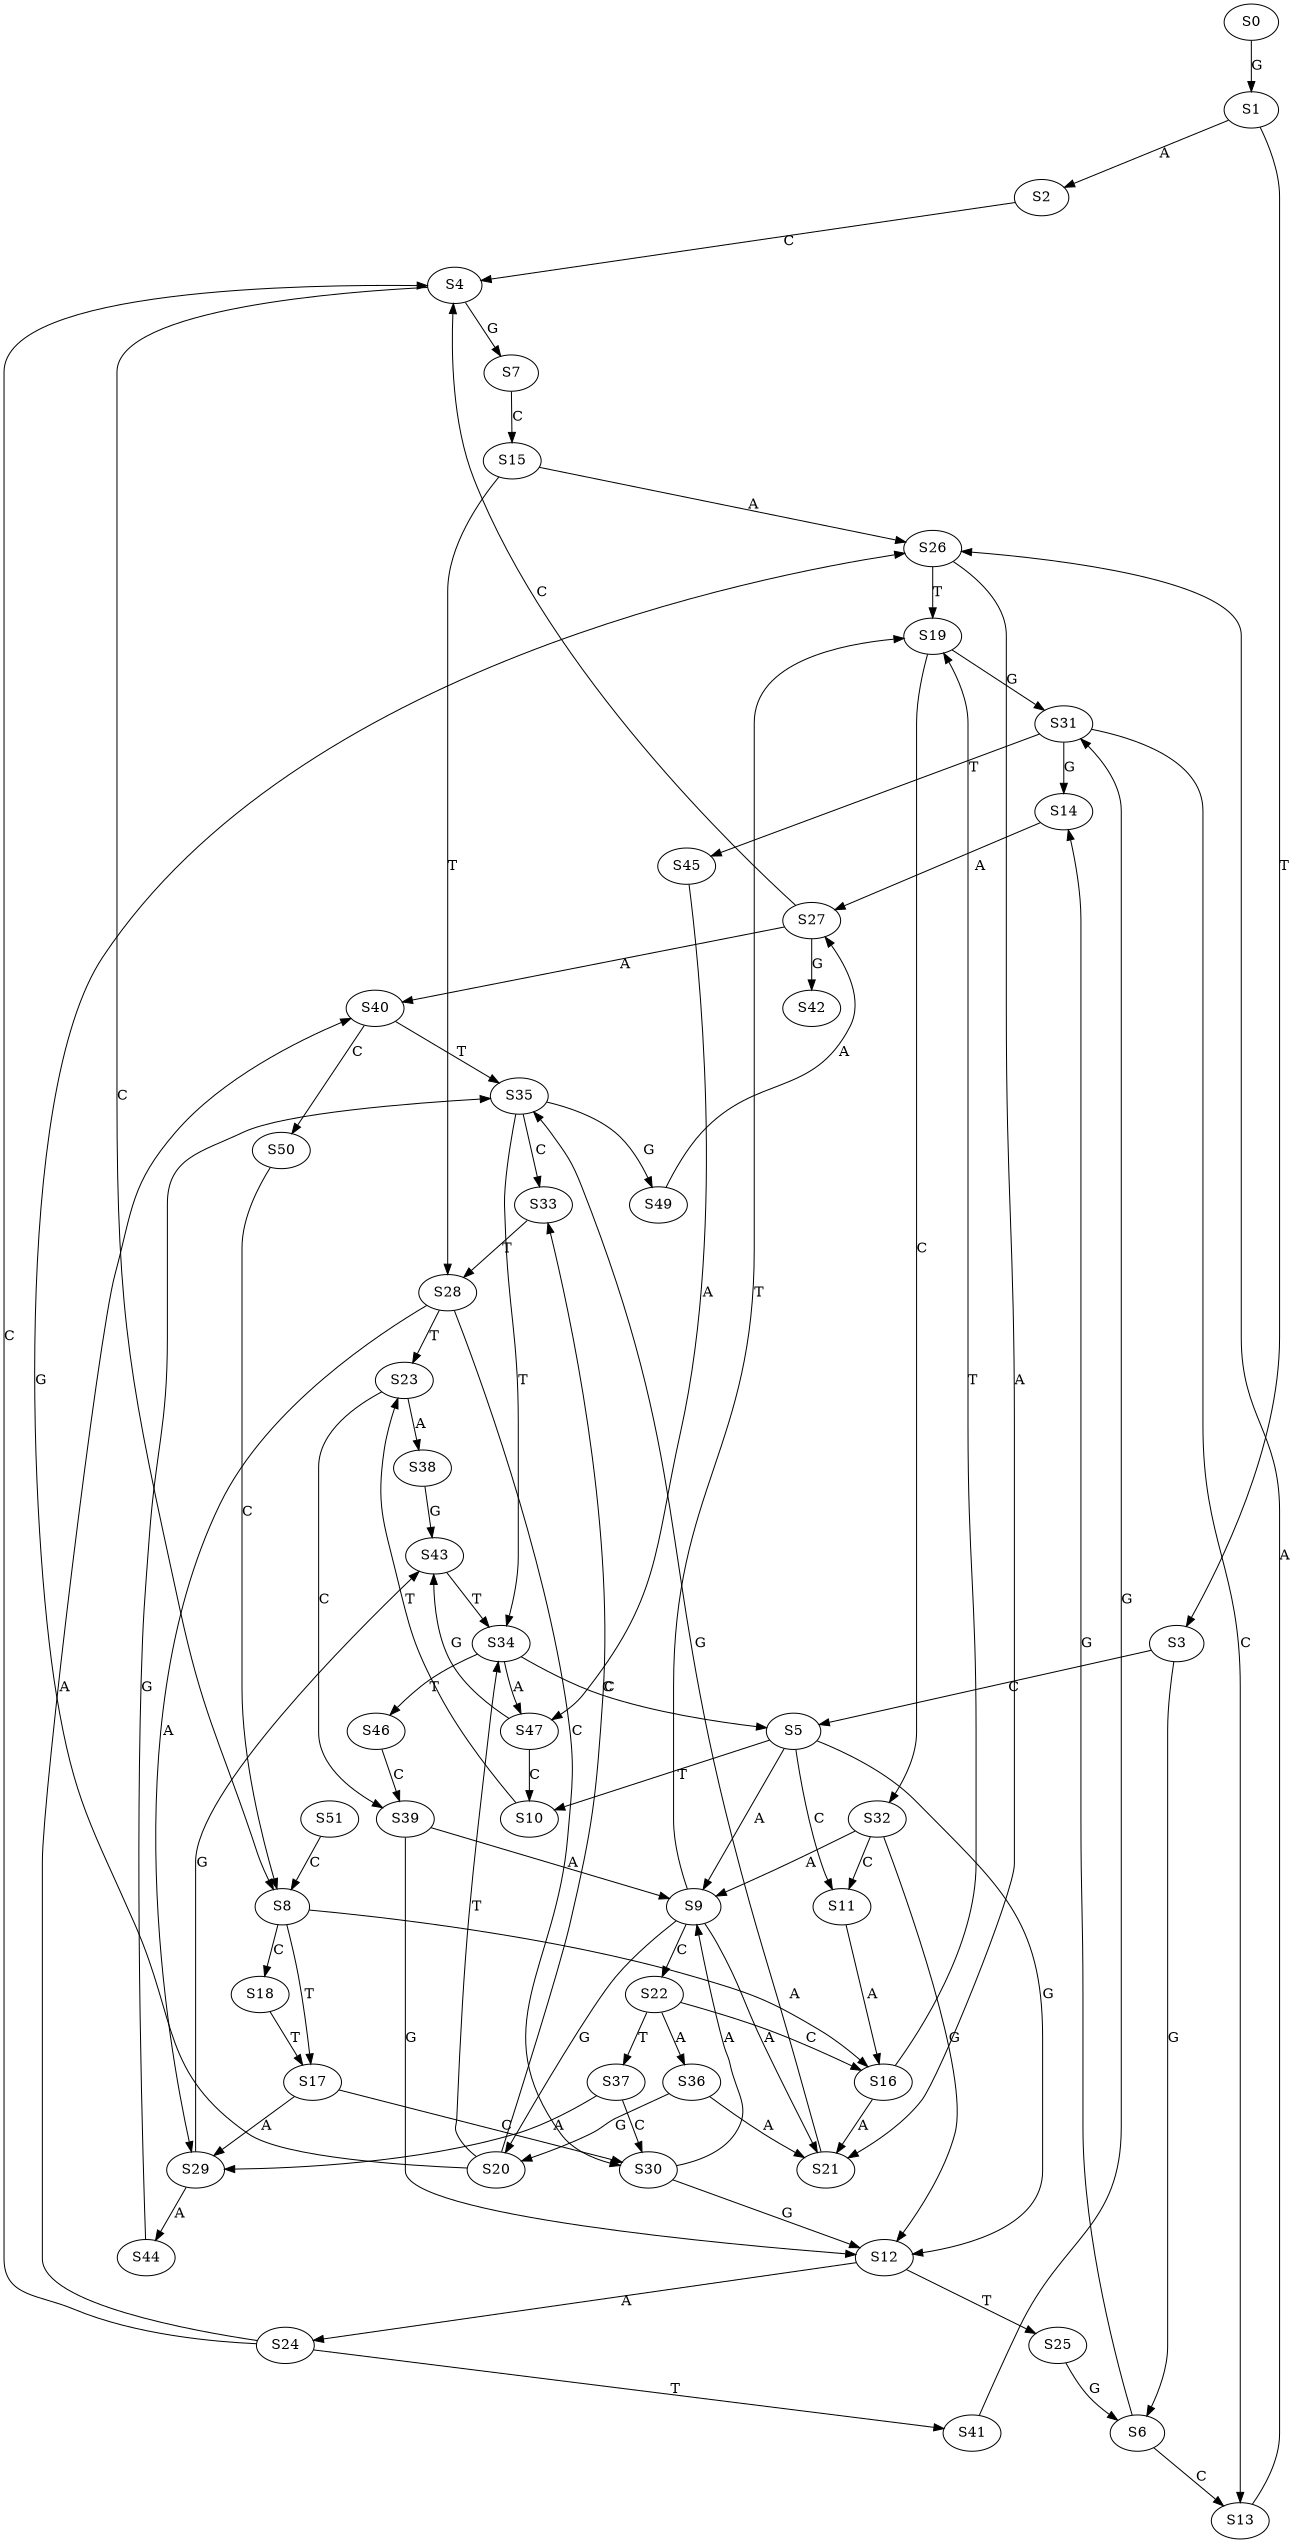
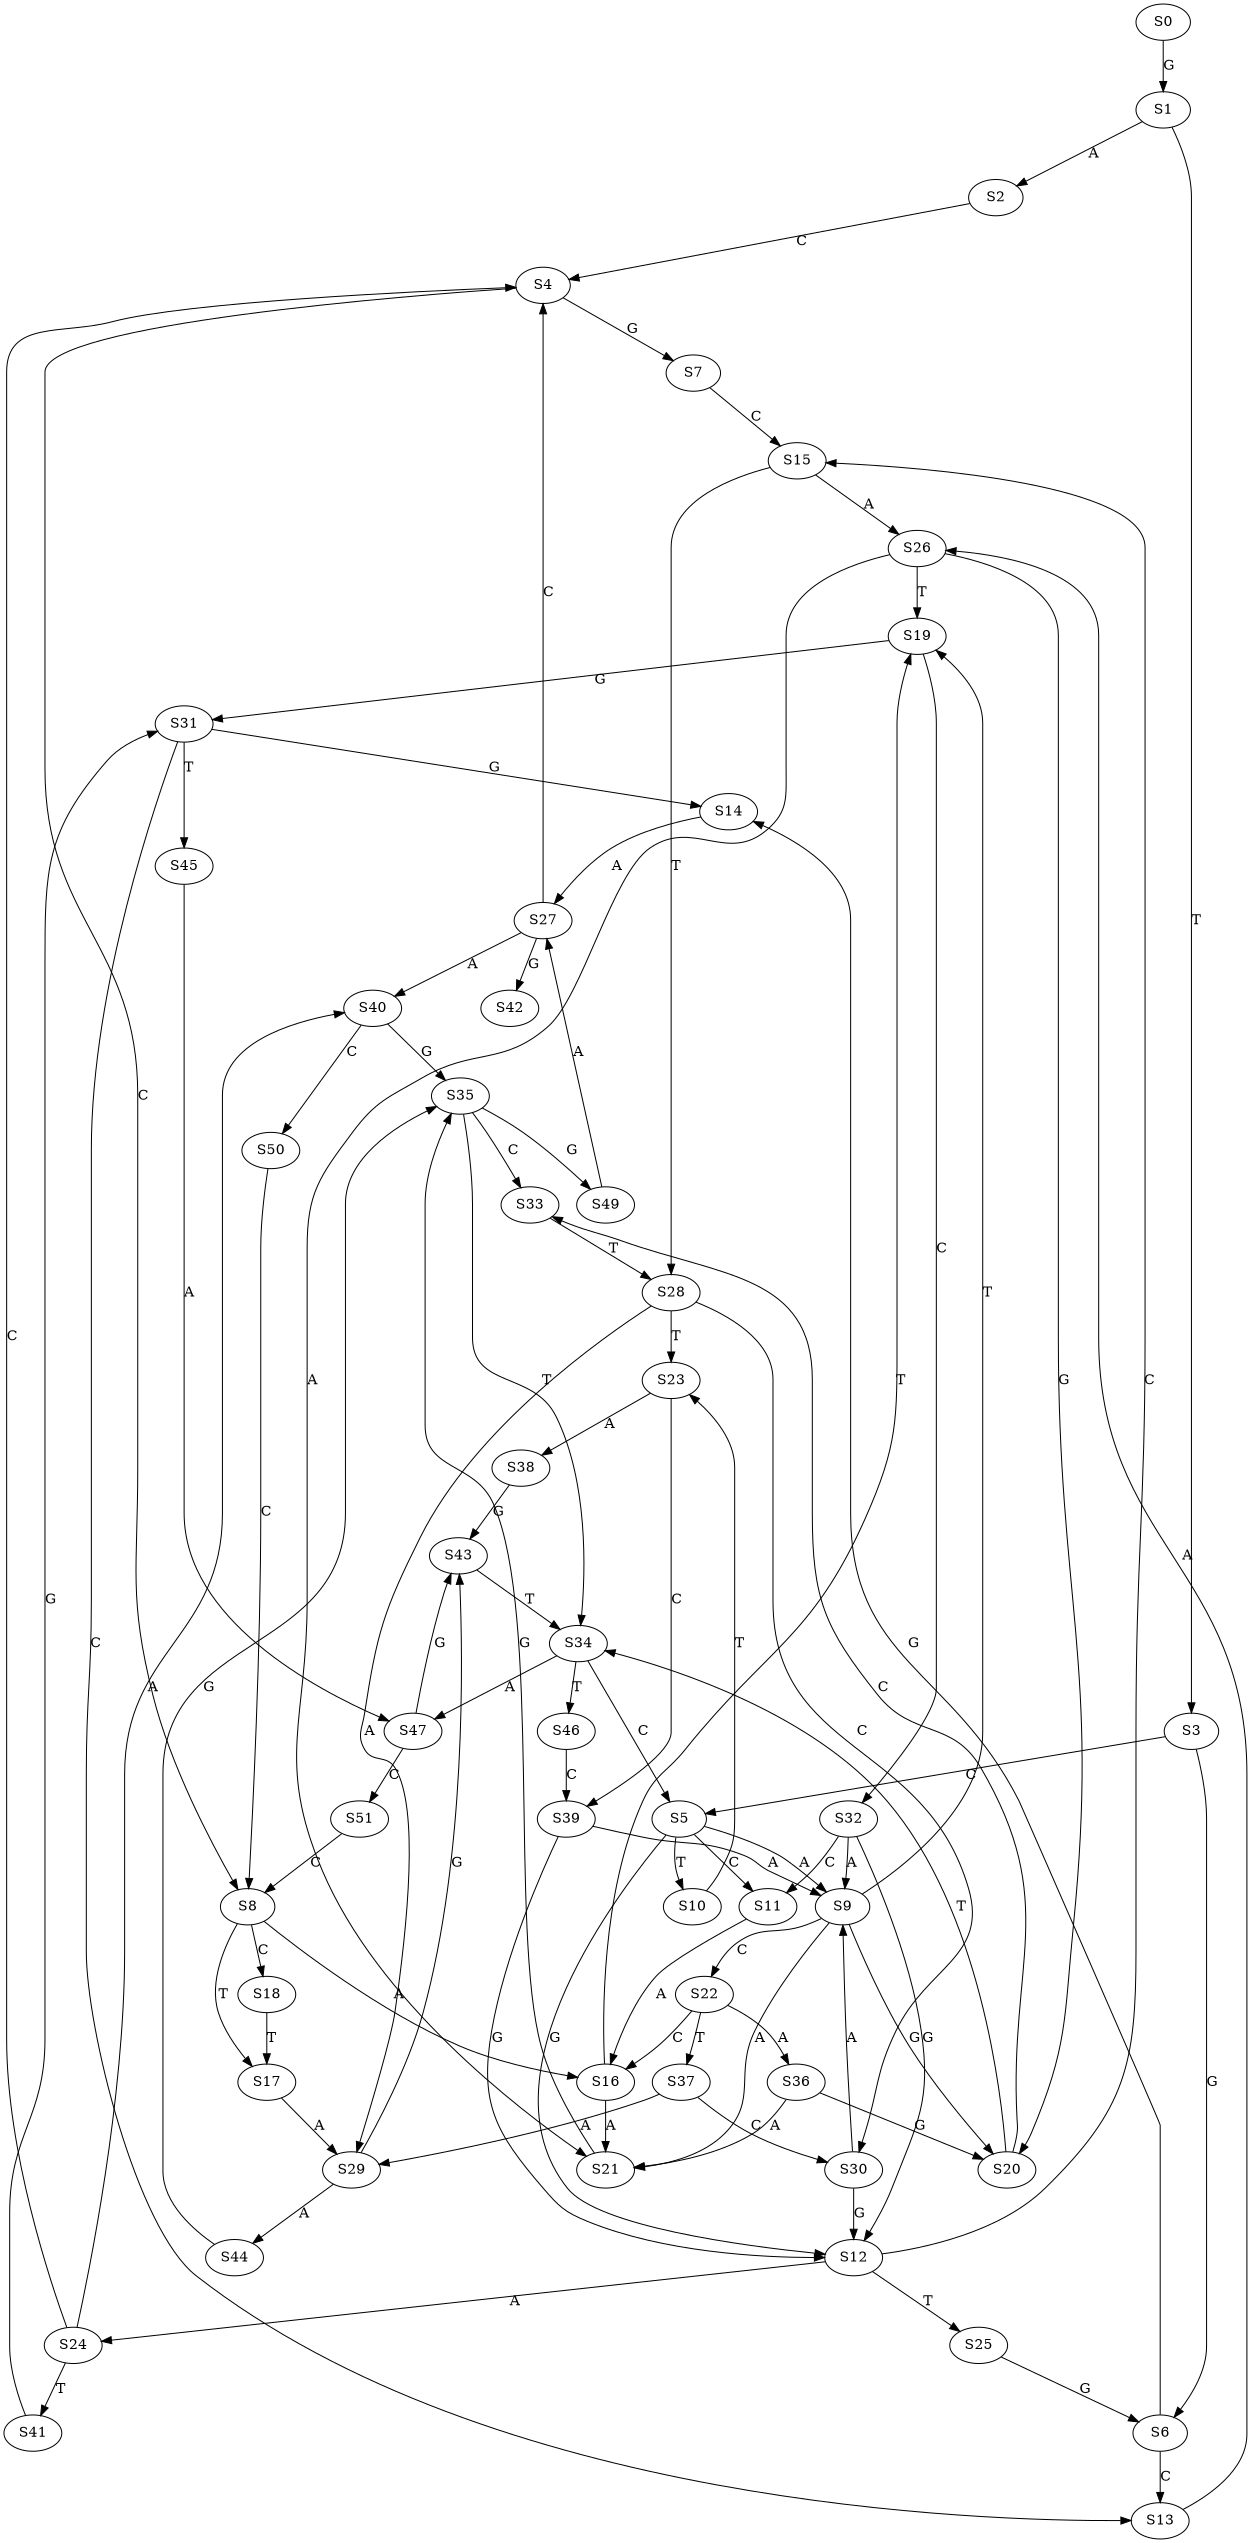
edge "S40" -> "S35": label "T" -> "G"
edge "S20" -> "S26": reversed
edge "S12" -> "S15": added, label "C"
edge "S47" -> "S10": now "S47" -> "S51"
edge "S17" -> "S30": removed, label "C"
